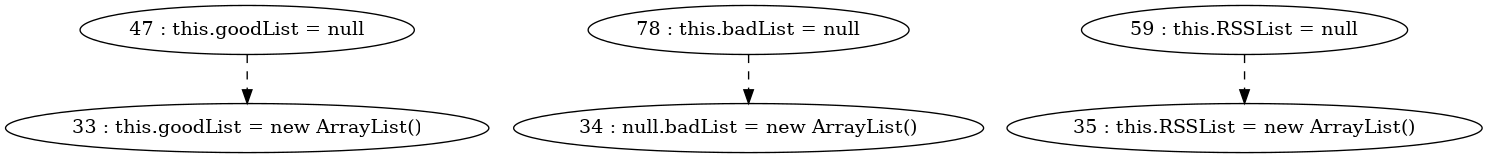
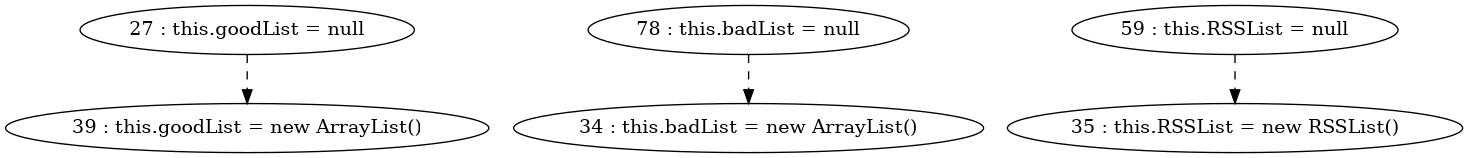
node "47 : this.goodList = null": label "47 : this.goodList = null" -> "27 : this.goodList = null"
node "33 : this.goodList = new ArrayList()": label "33 : this.goodList = new ArrayList()" -> "39 : this.goodList = new ArrayList()"
node "34 : null.badList = new ArrayList()": label "34 : null.badList = new ArrayList()" -> "34 : this.badList = new ArrayList()"
node "35 : this.RSSList = new ArrayList()": label "35 : this.RSSList = new ArrayList()" -> "35 : this.RSSList = new RSSList()"
